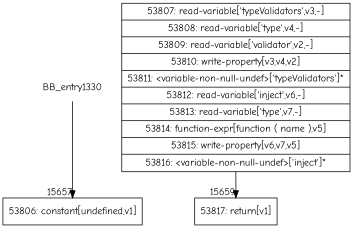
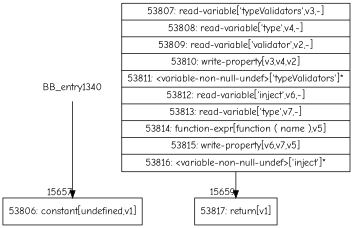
node "BB_entry1330": label "BB_entry1330" -> "BB_entry1340"
